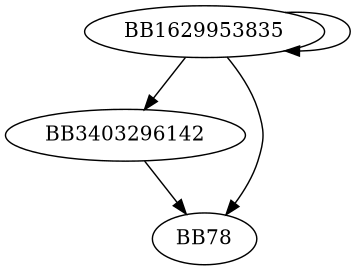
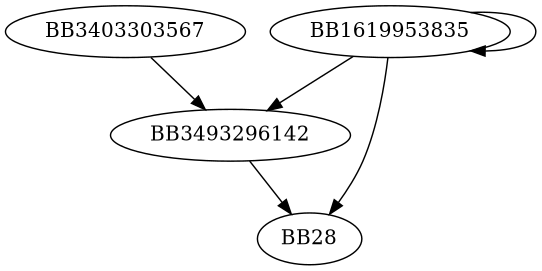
node "BB3403303567": added
node "BB1629953835": label "BB1629953835" -> "BB1619953835"
node "BB3403296142": label "BB3403296142" -> "BB3493296142"
node "BB78": label "BB78" -> "BB28"
